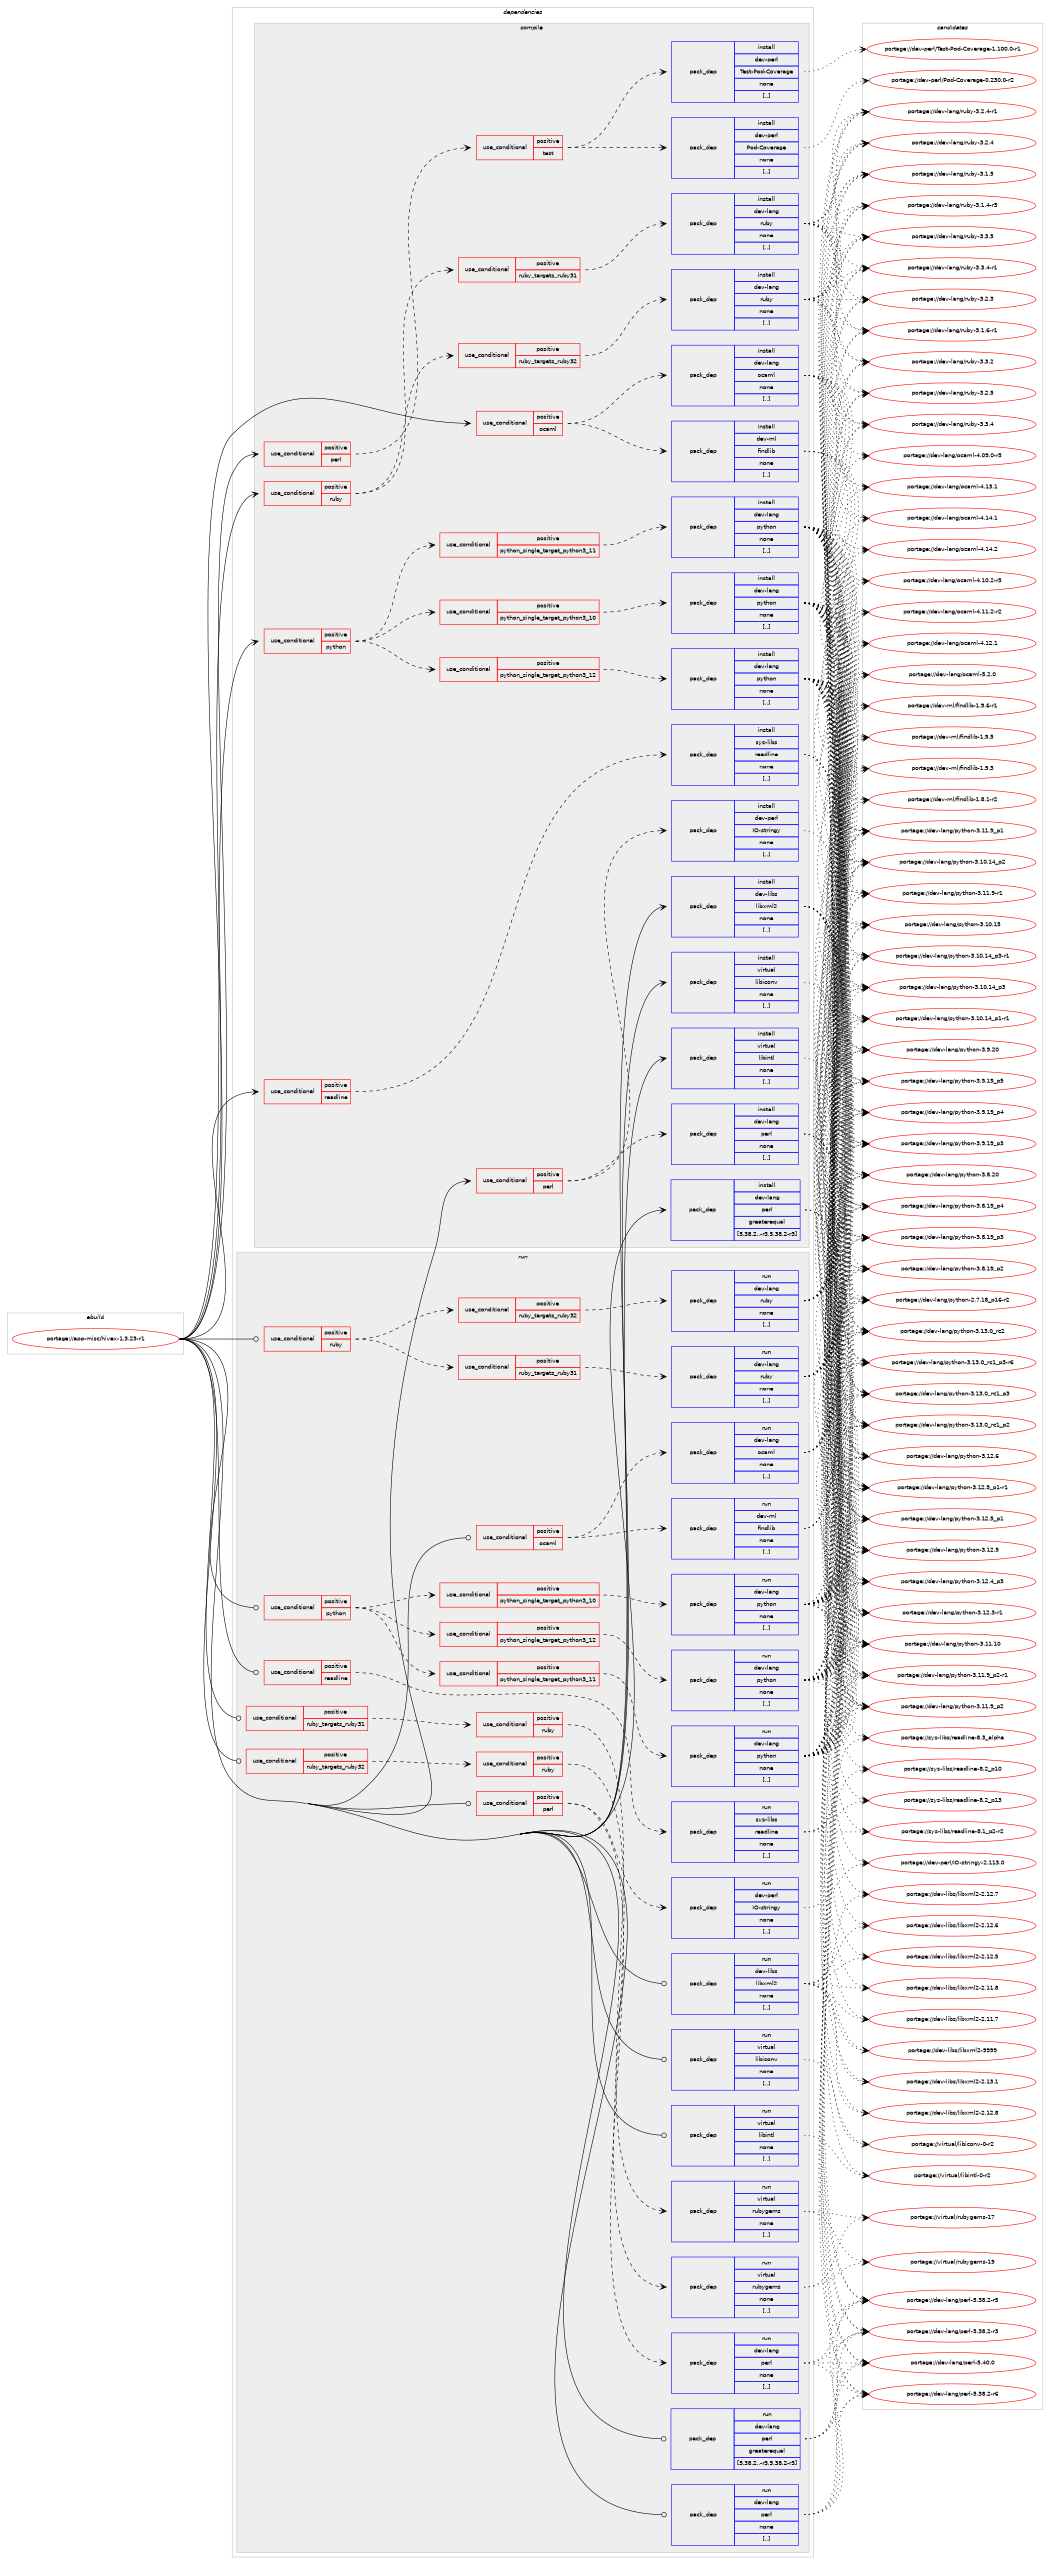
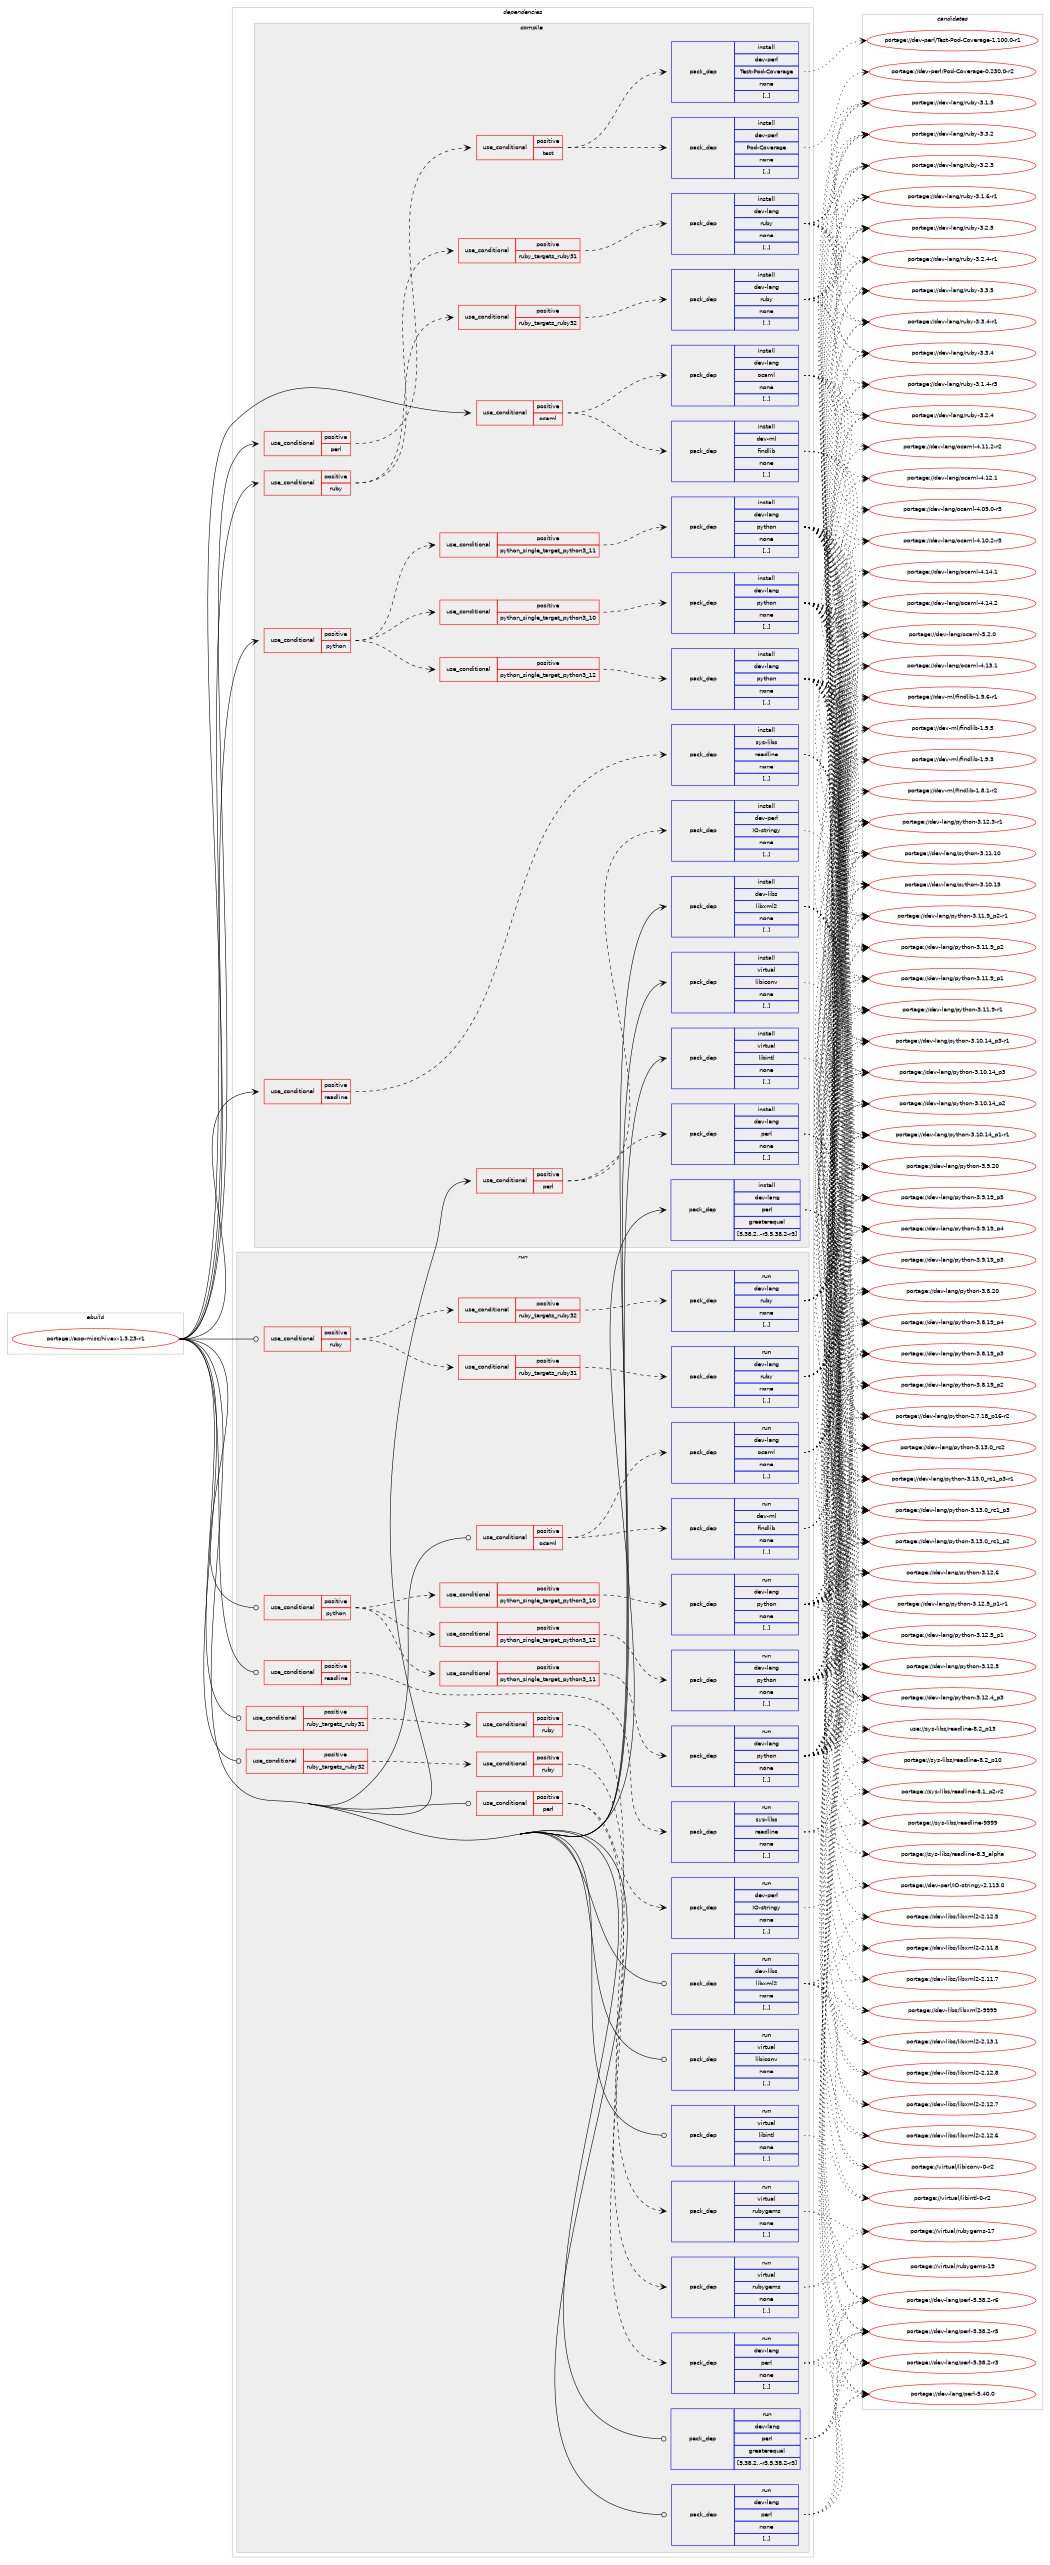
node "portage://dev-lang/python-3.13.0_rc1_p3-r6": label "portage://dev-lang/python-3.13.0_rc1_p3-r6" -> "portage://dev-lang/python-3.13.0_rc1_p3-r1"
node "portage://sys-libs/readline-8.2_p13": label "portage://sys-libs/readline-8.2_p13" -> "use://sys-libs/readline-8.2_p13"
node "portage://sys-libs/readline-9999": added
